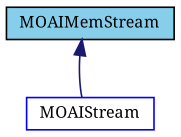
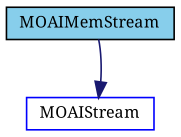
edge "MOAIStream" -> "MOAIMemStream": reversed
